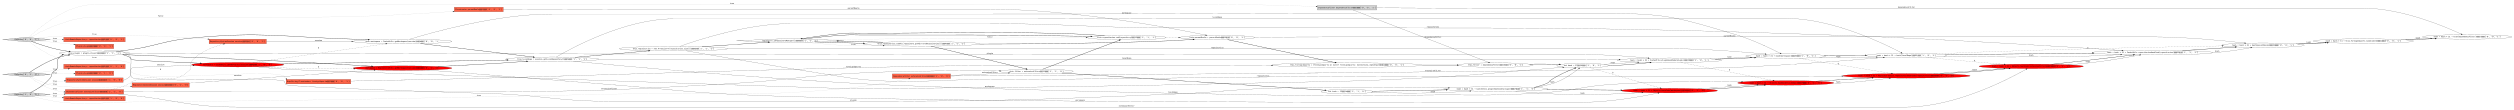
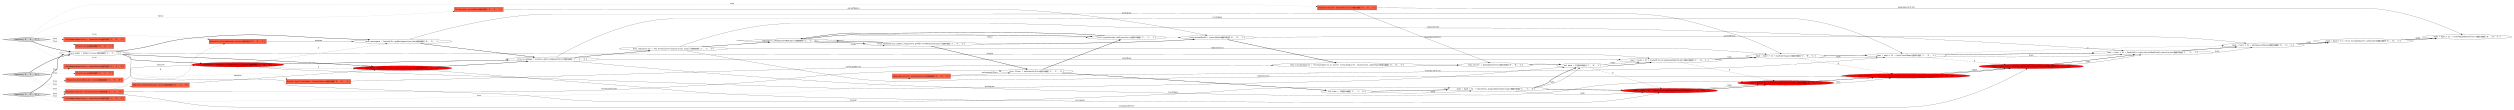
node "DependencyFilter dependencyFilter@@@2@@@['0', '0', '1']": fillcolor lightgray -> tomato
